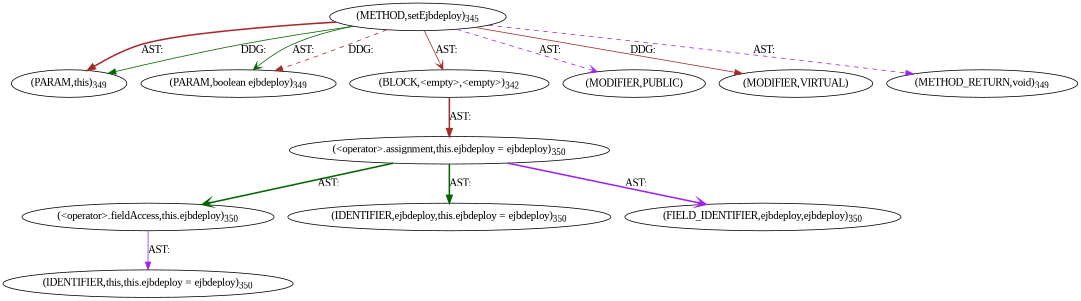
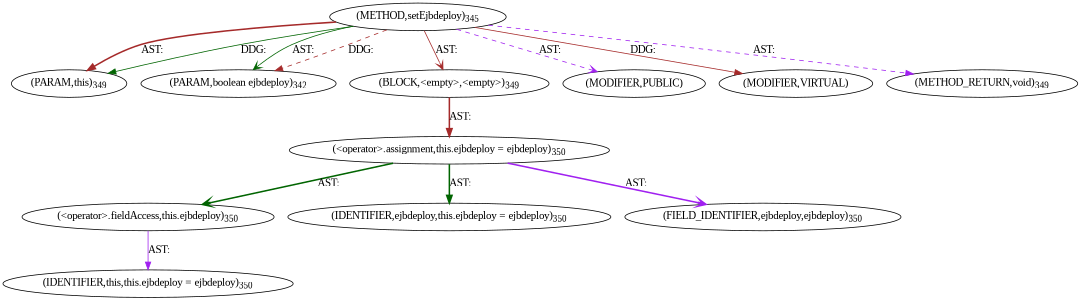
node "(PARAM,boolean ejbdeploy)": text "349" -> "342"
node "(BLOCK,<empty>,<empty>)": text "342" -> "349"
